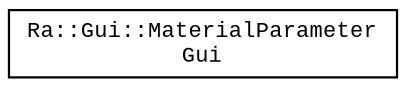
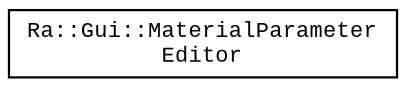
node "Ra::Gui::MaterialParameter Gui": label "Ra::Gui::MaterialParameter Gui" -> "Ra::Gui::MaterialParameter Editor"
